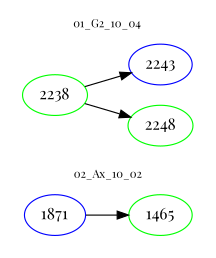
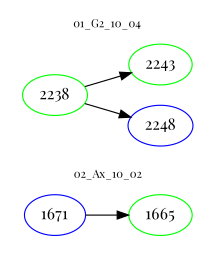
node "2243": color blue -> green
node "2248": color green -> blue
node "1871": label "1871" -> "1671"
node "1465": label "1465" -> "1665"
